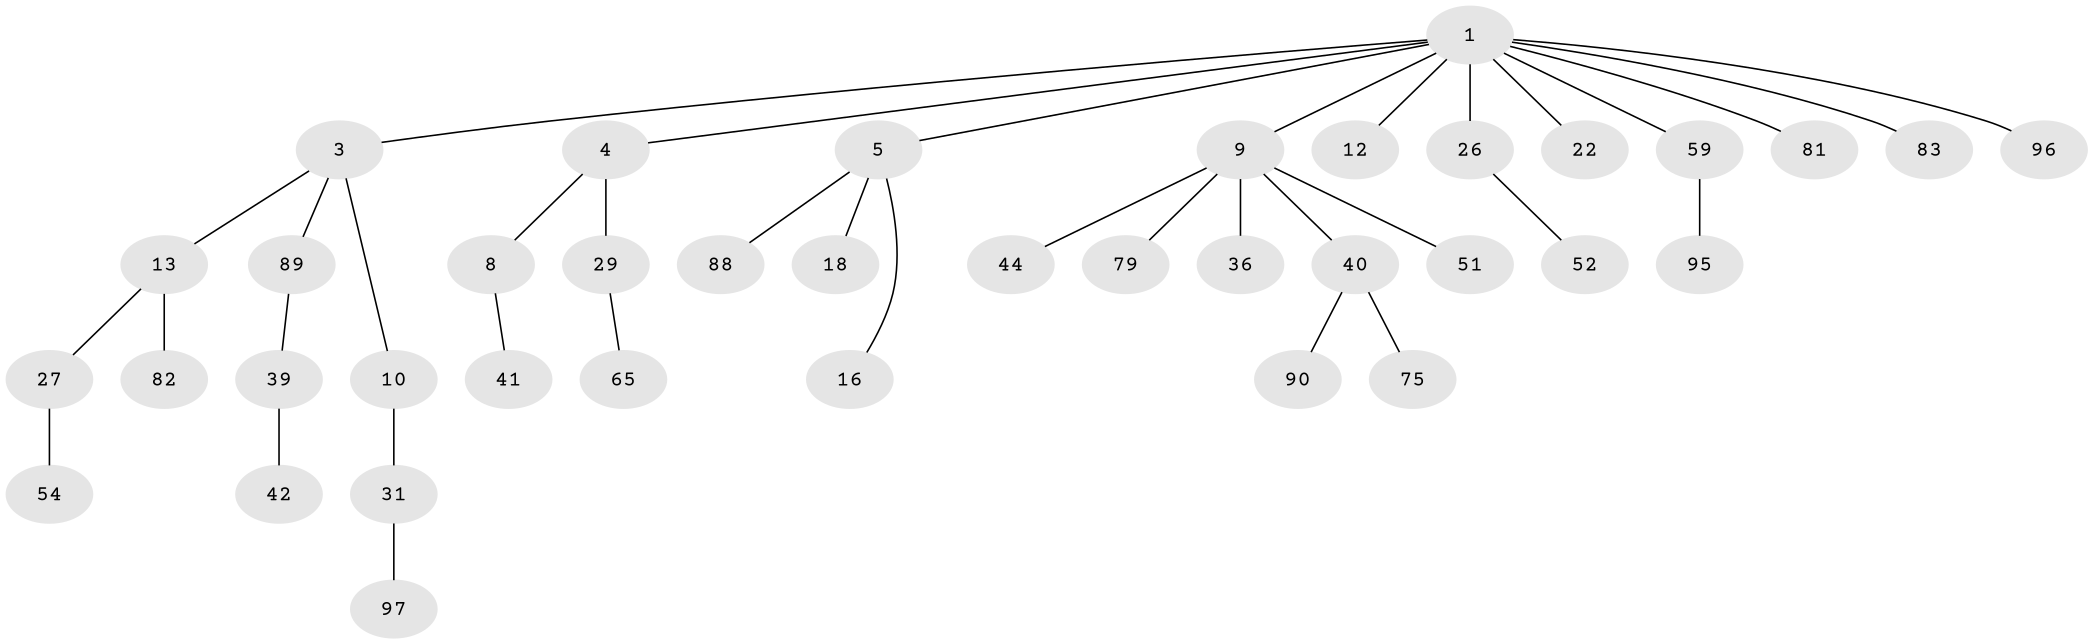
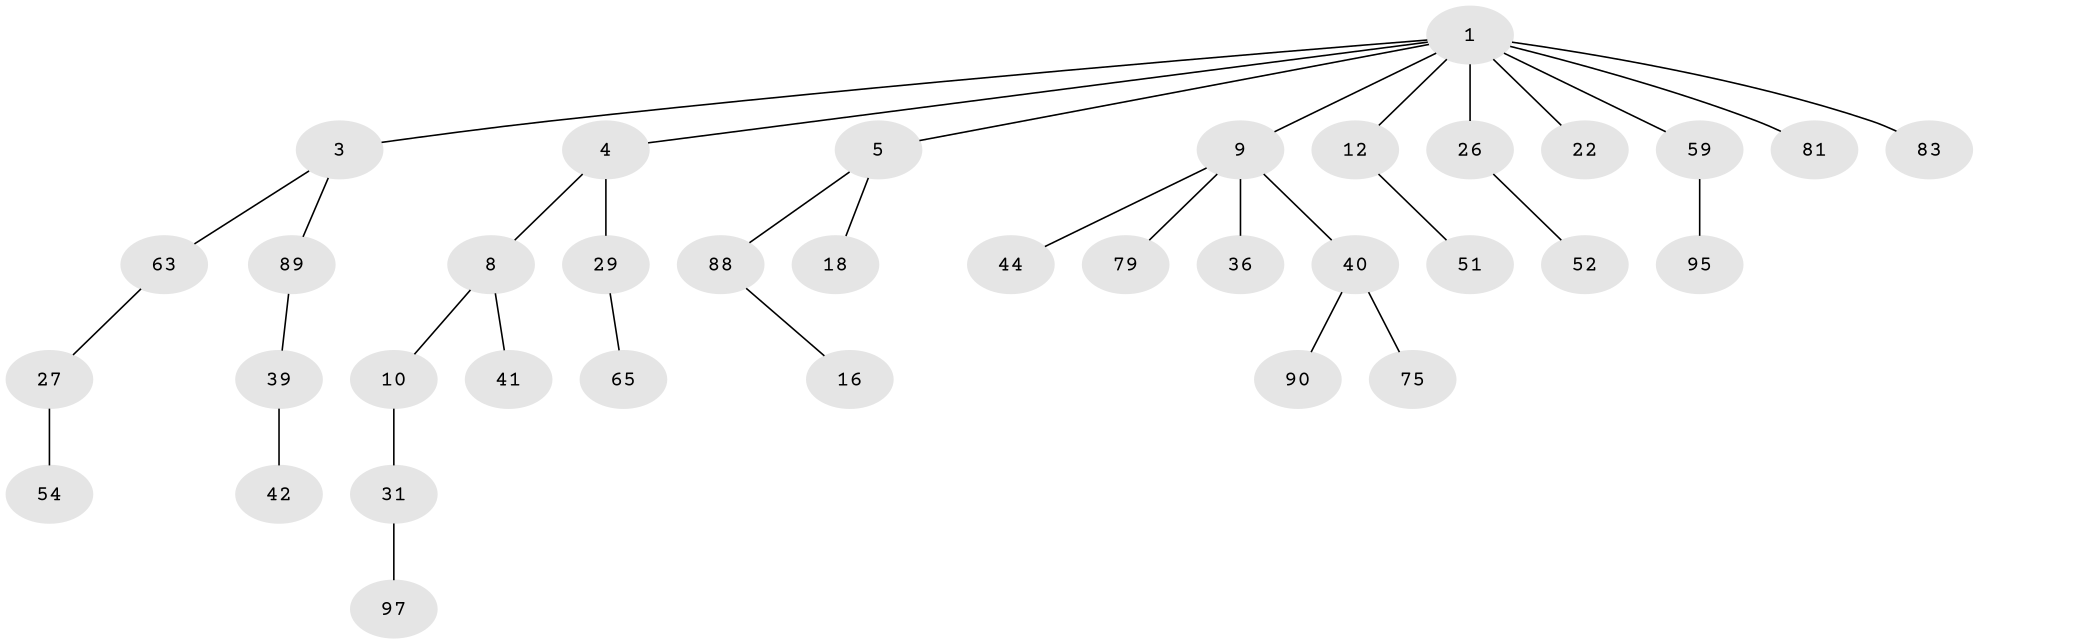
node "96": removed
edge "9" -- "51": now "12" -- "51"
node "13": label "13" -> "63"
edge "3" -- "10": now "8" -- "10"
edge "5" -- "16": now "88" -- "16"
node "82": removed
